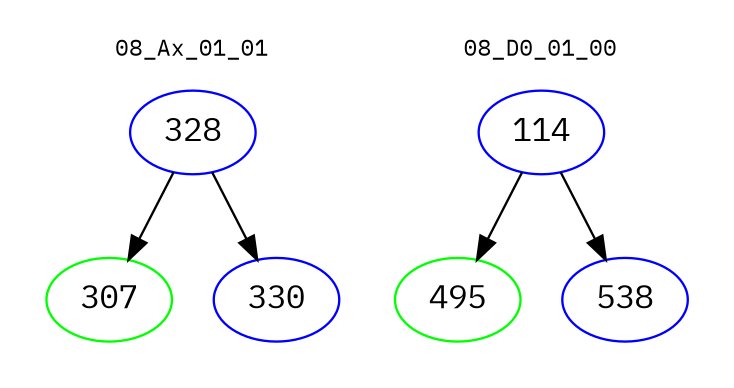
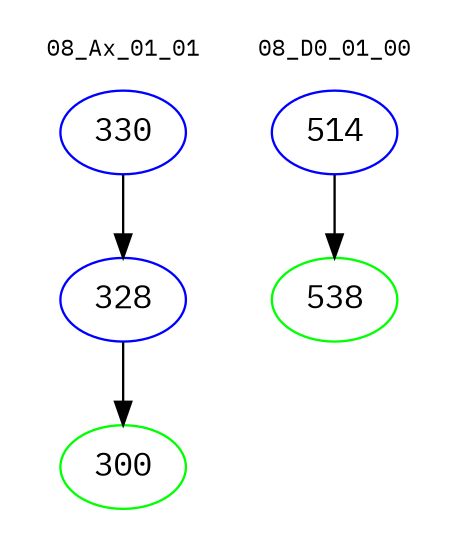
node "114": label "114" -> "514"
edge "328" -> "330": reversed
node "307": label "307" -> "300"
node "495": removed
node "538": color blue -> green
